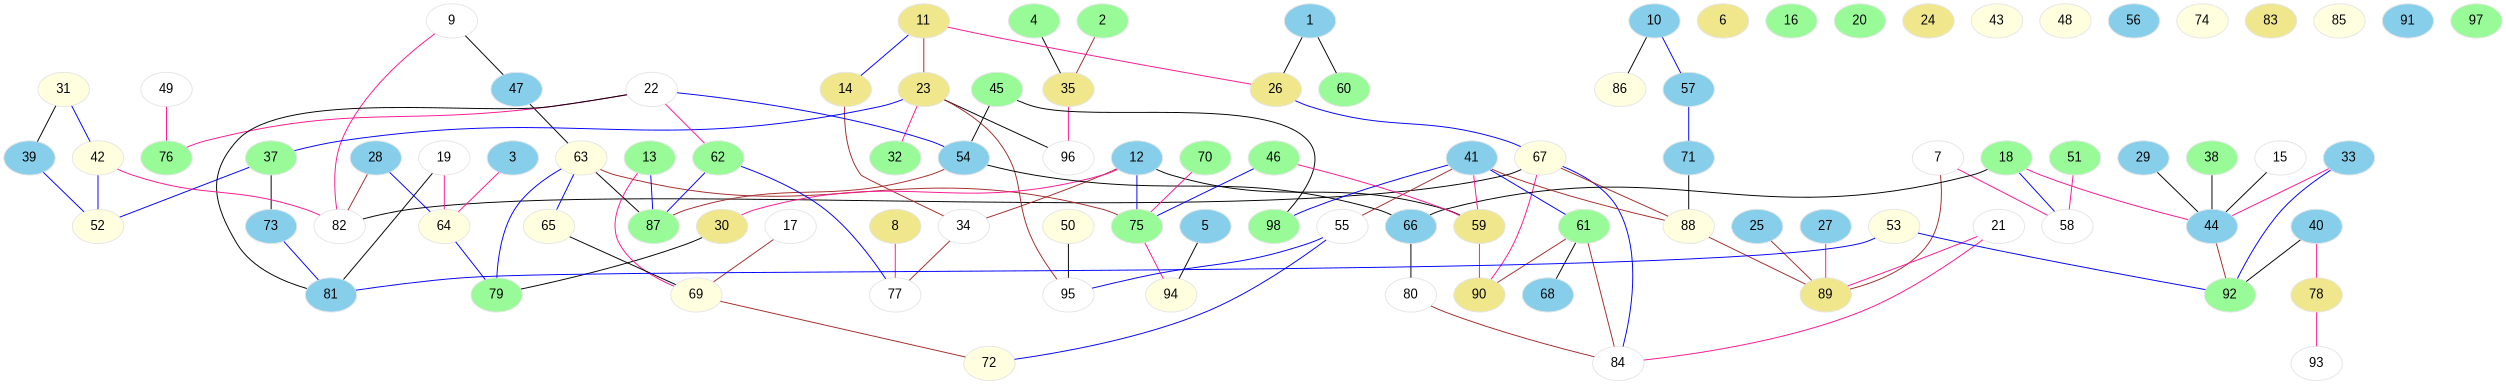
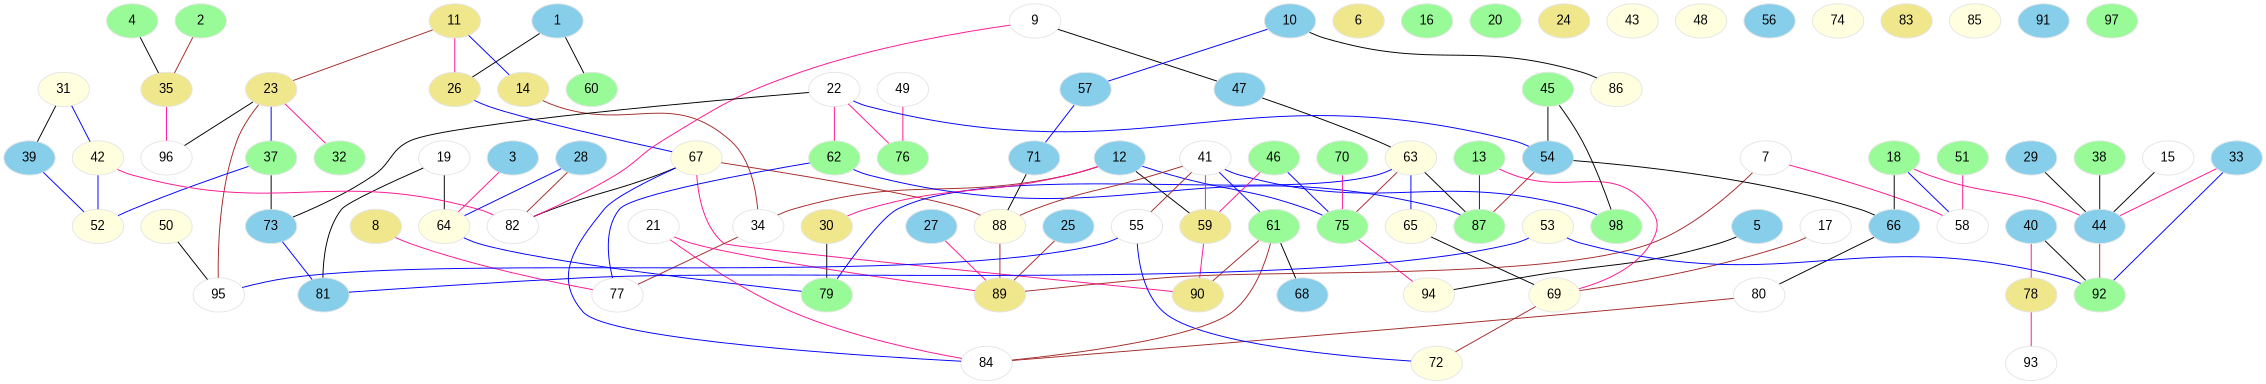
edge "22" -- "81": now "22" -- "73"
node "41": fillcolor skyblue -> white
edge "19" -- "64": color deeppink -> black
